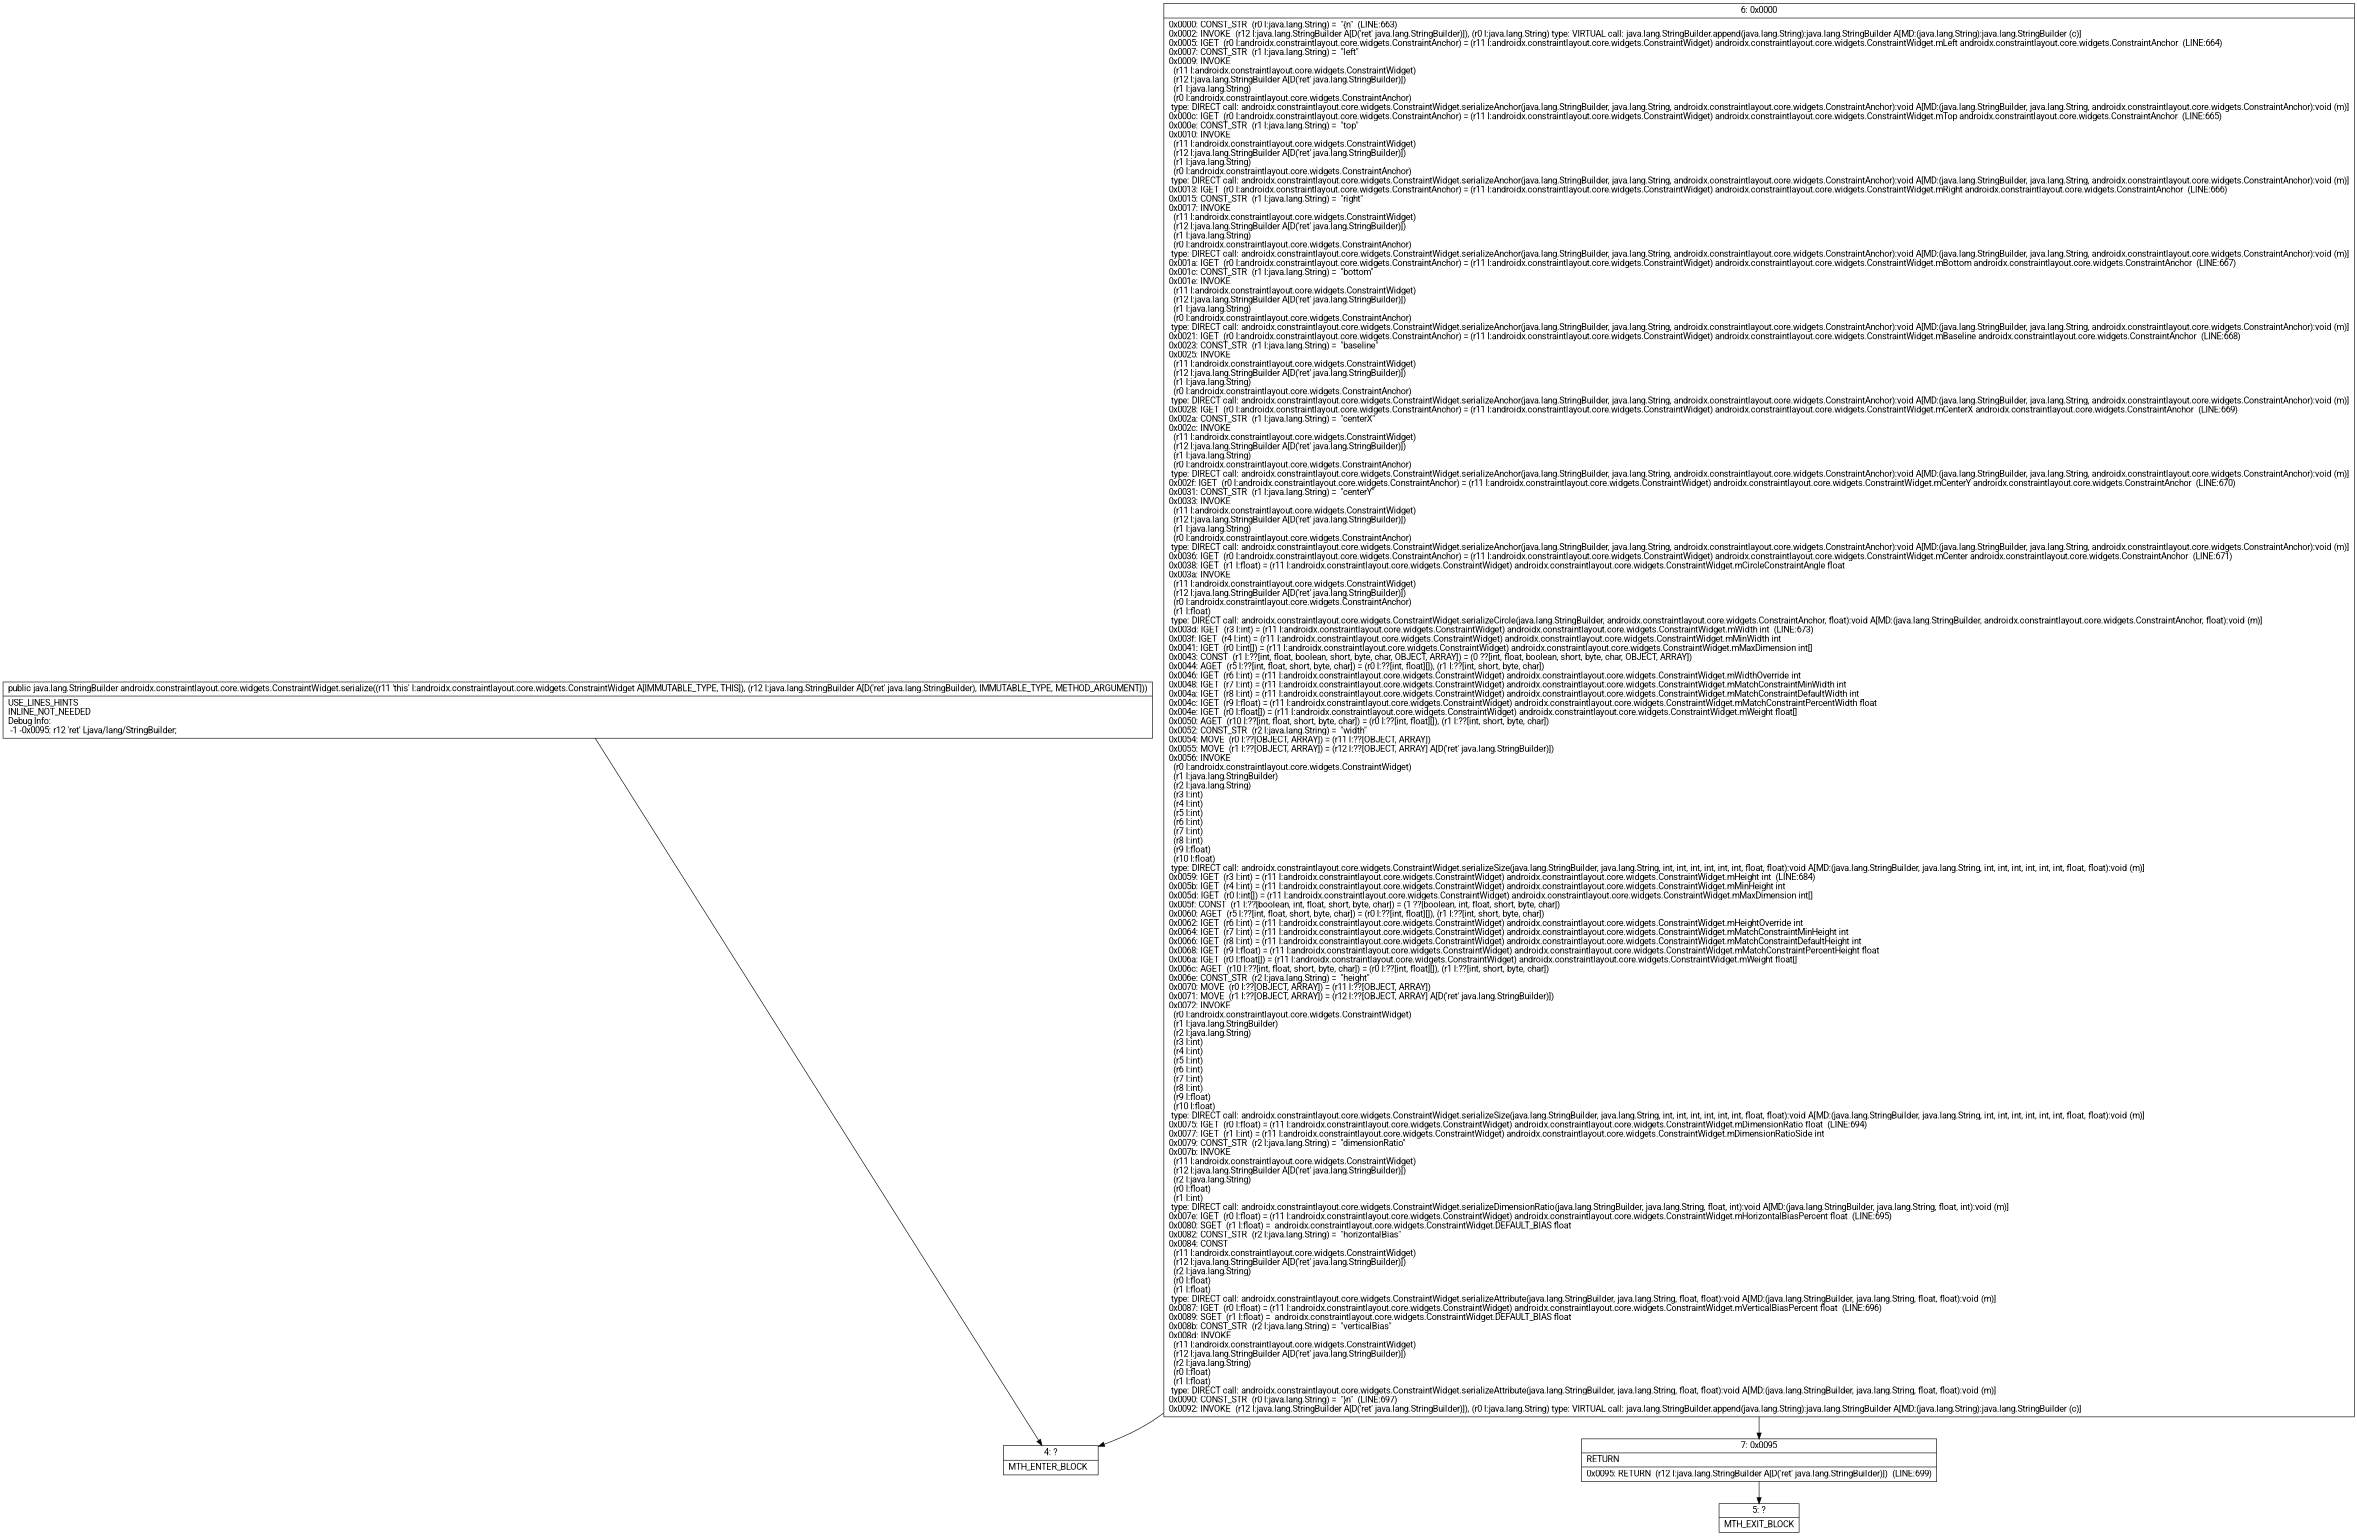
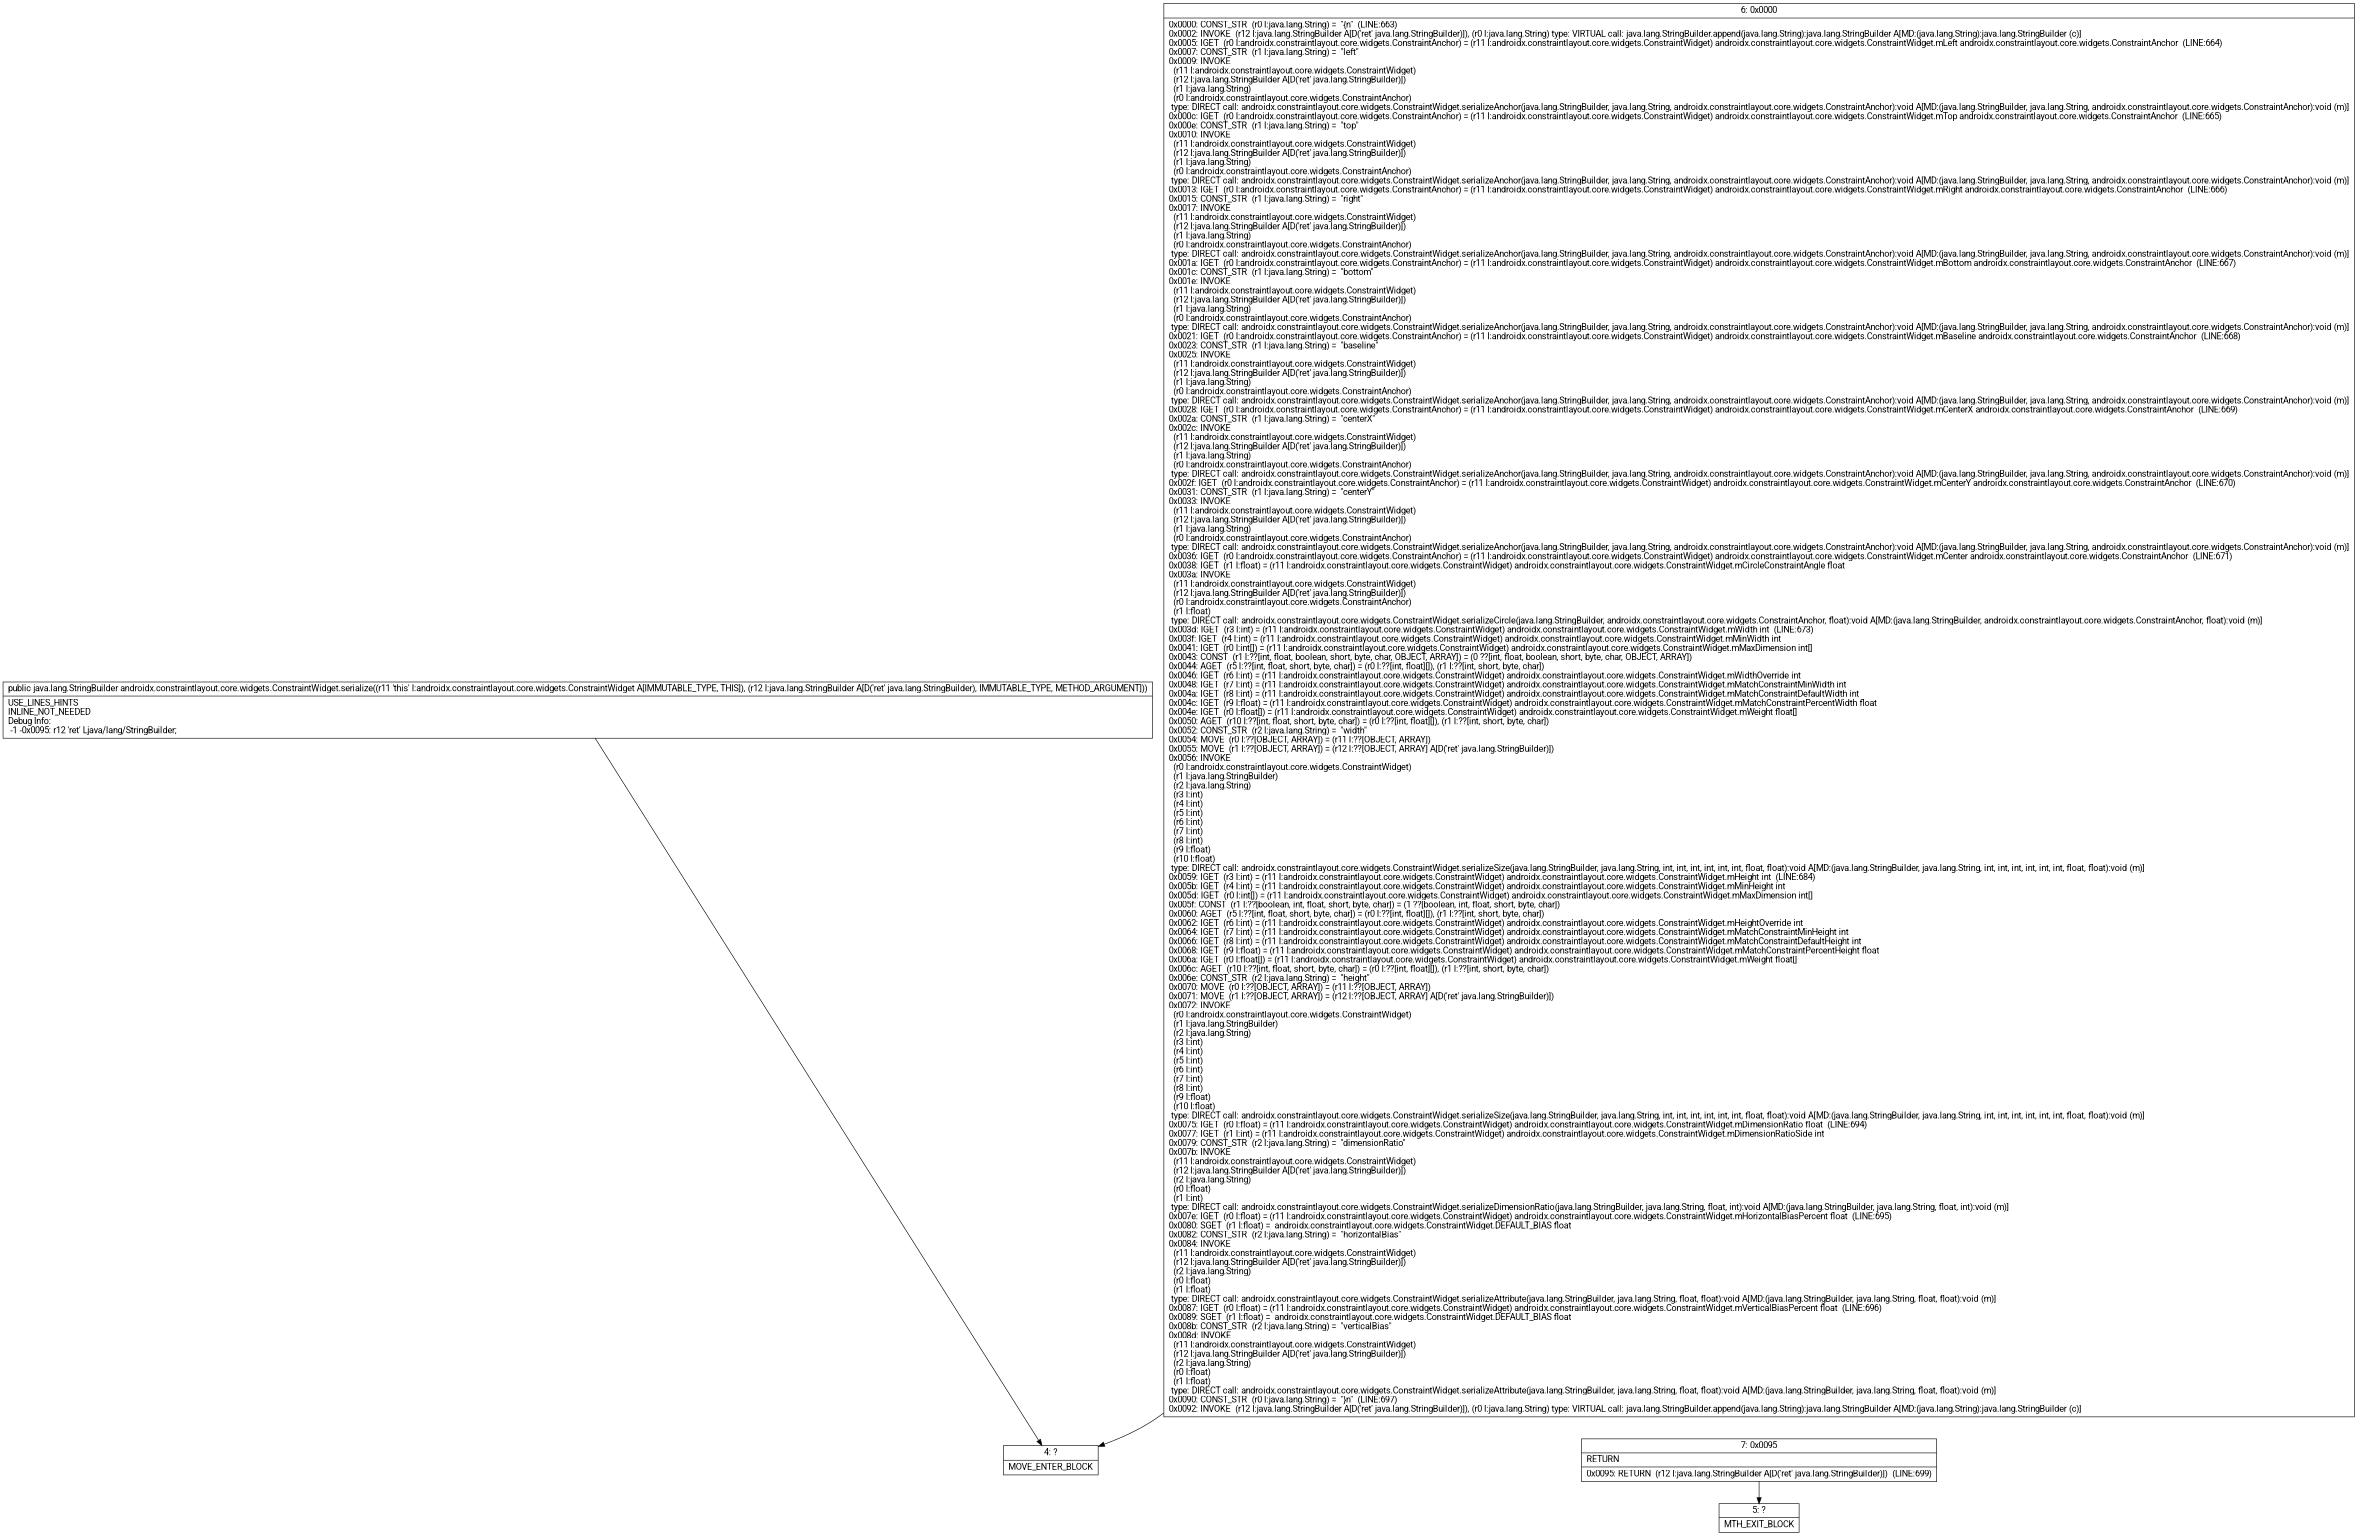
node "6: 0x0000": text "0x0084: CONST" -> "0x0084: INVOKE"
edge "6: 0x0000" -> "7: 0x0095": removed
node "4: ?": text "MTH_ENTER_BLOCK" -> "MOVE_ENTER_BLOCK"
